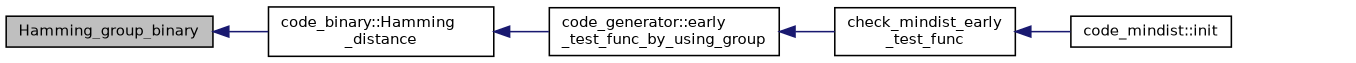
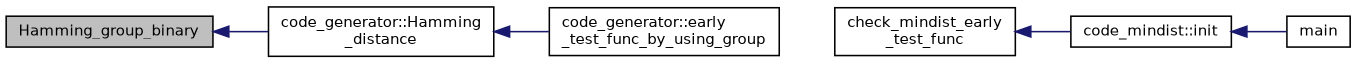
node "code_binary::Hamming _distance": label "code_binary::Hamming _distance" -> "code_generator::Hamming _distance"
edge "check_mindist_early _test_func" -> "code_generator::early _test_func_by_using_group": removed
node "main": added
